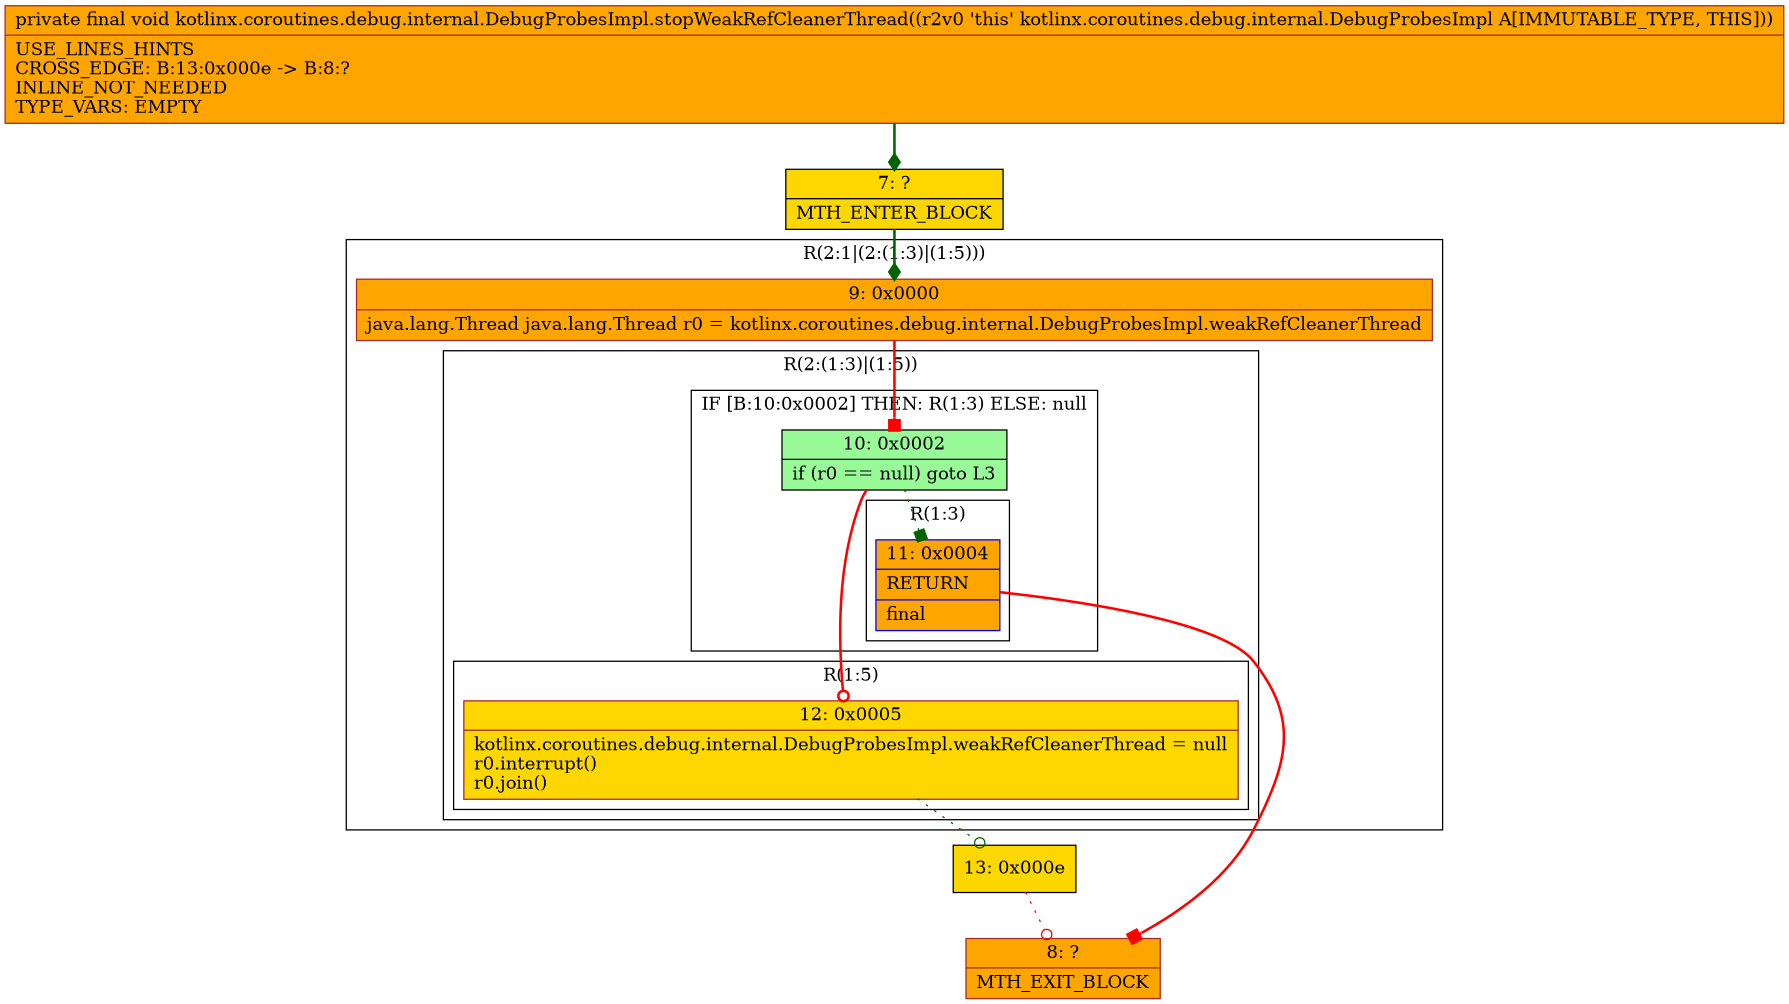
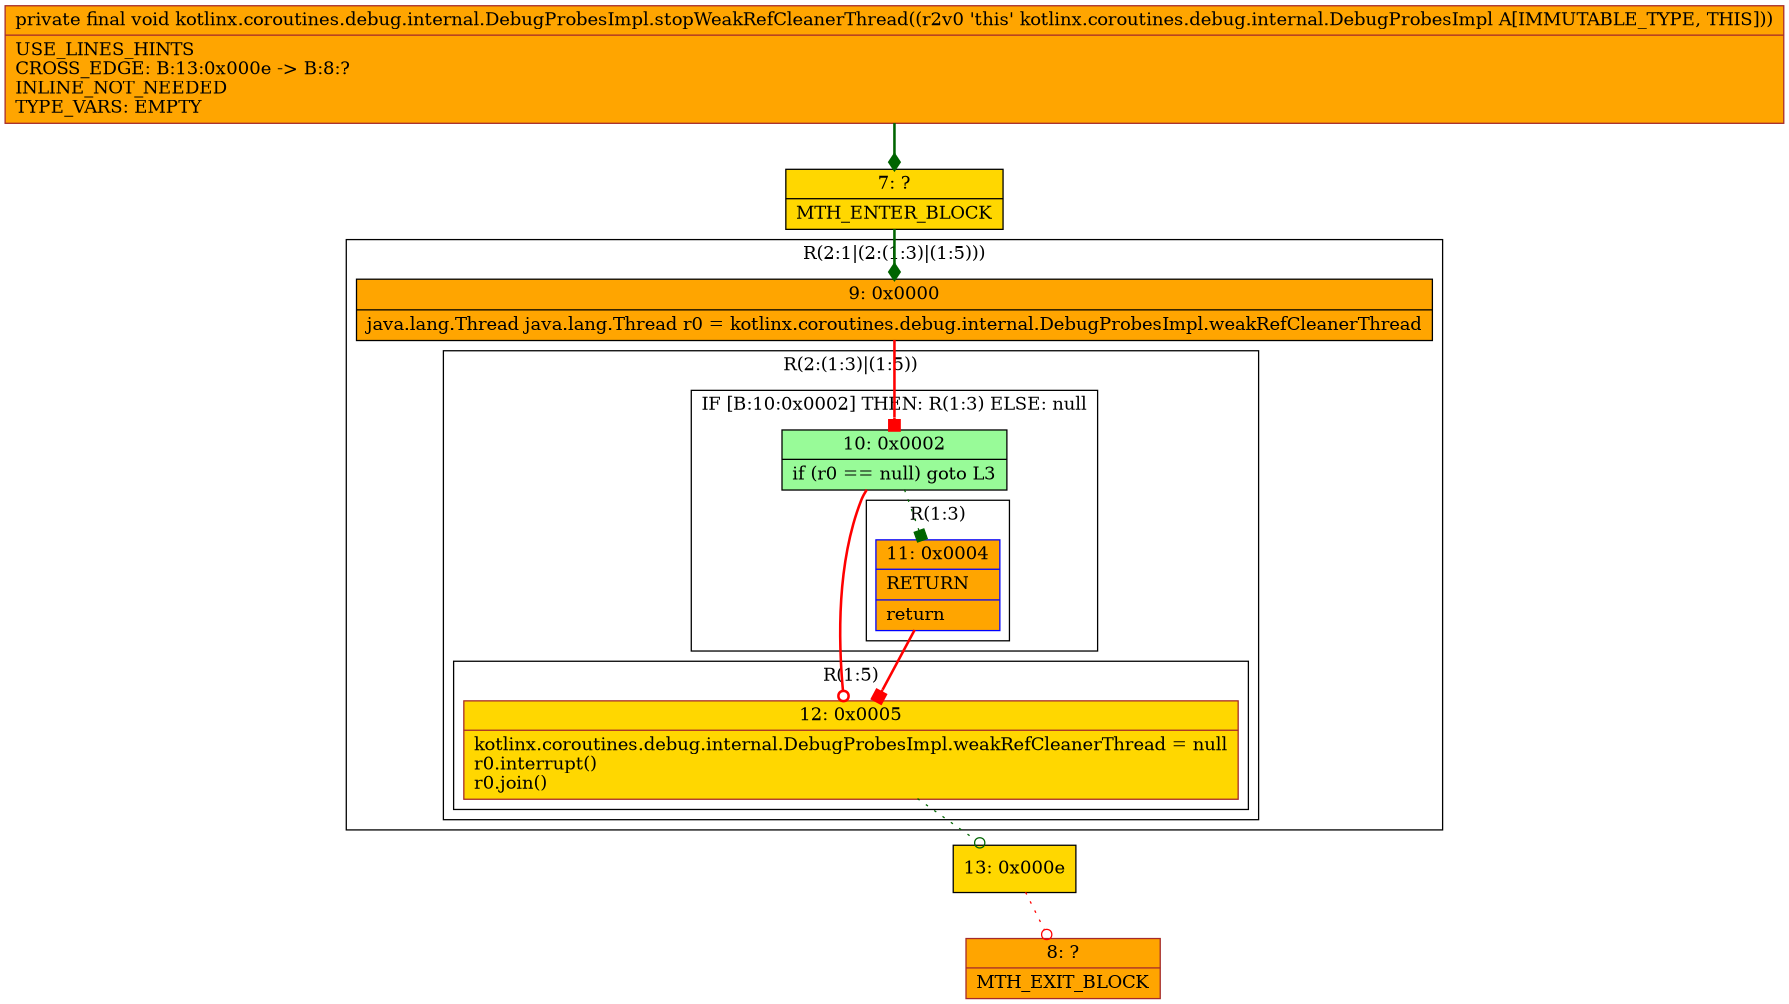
node "9: 0x0000": color brown -> black
node "11: 0x0004": text "final" -> "return"
edge "11: 0x0004" -> "8: ?": now "11: 0x0004" -> "12: 0x0005"
